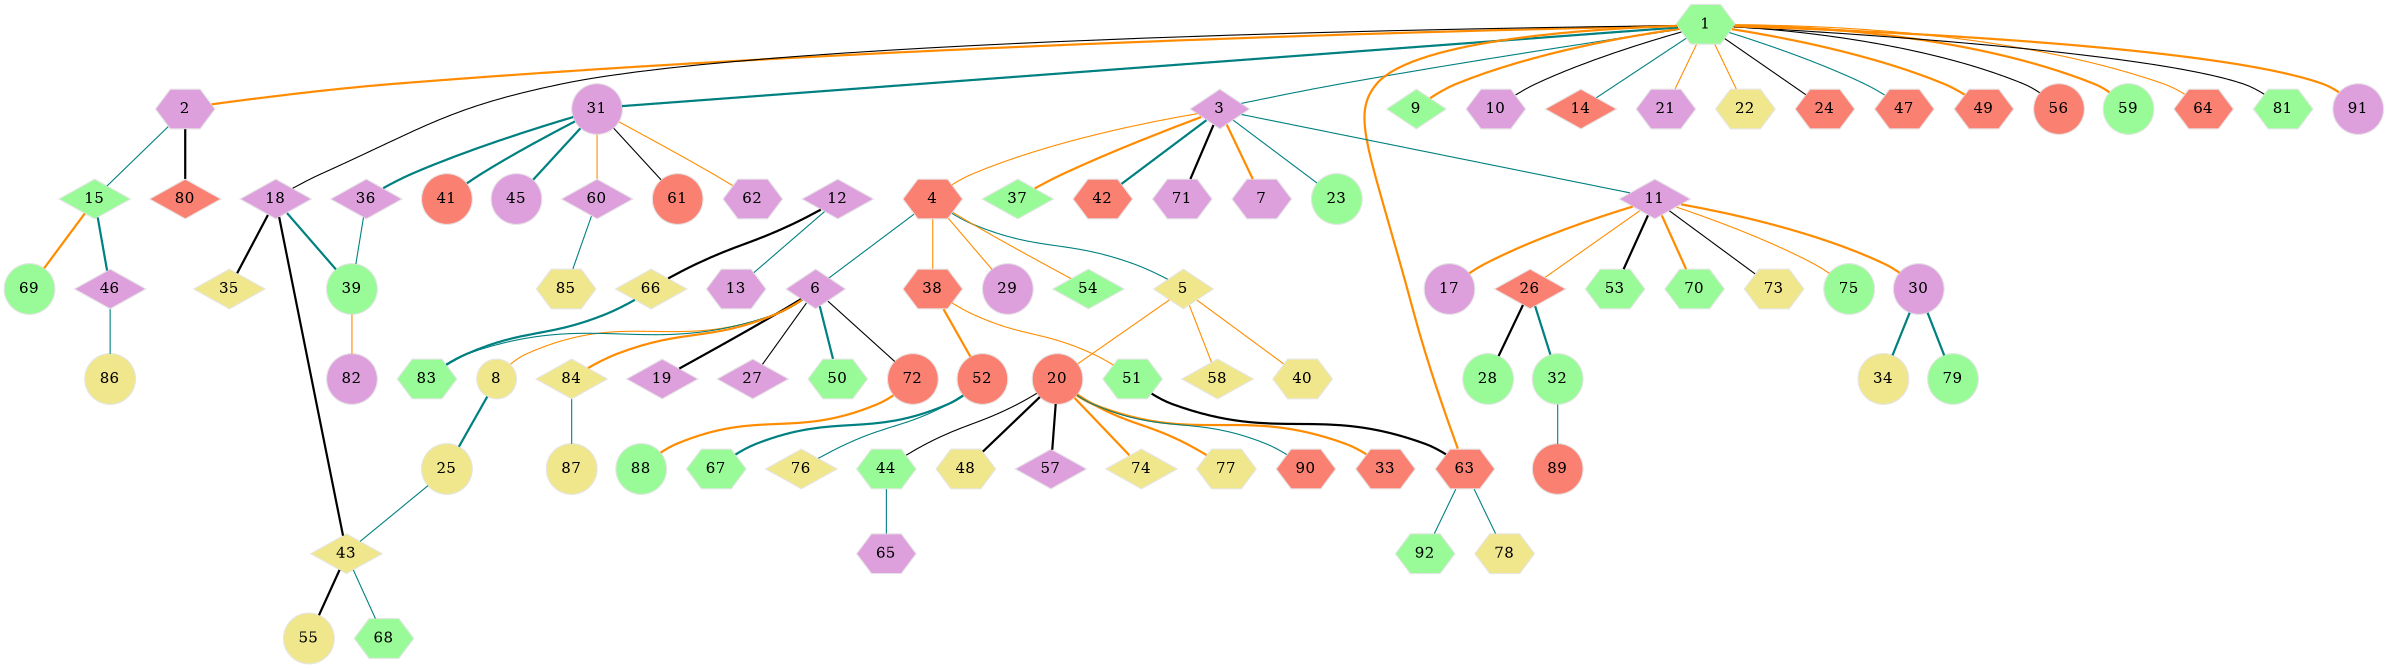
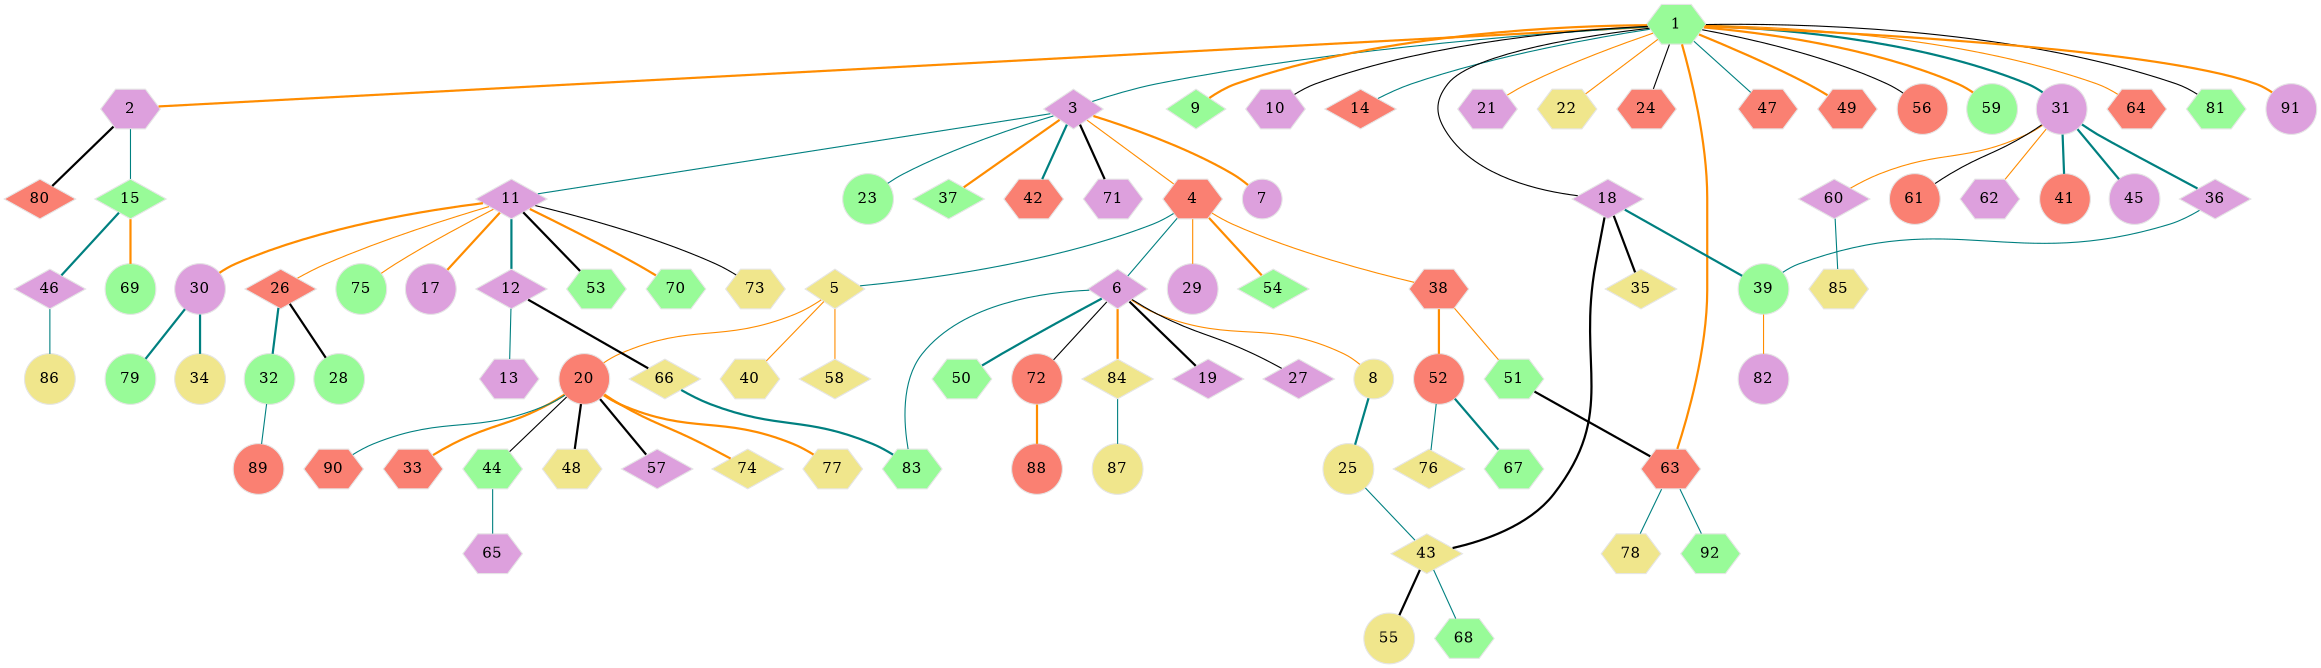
node "7": shape hexagon -> circle
edge "11" -- "12": added
edge "4" -- "54": style solid -> bold
node "88": fillcolor palegreen -> salmon
